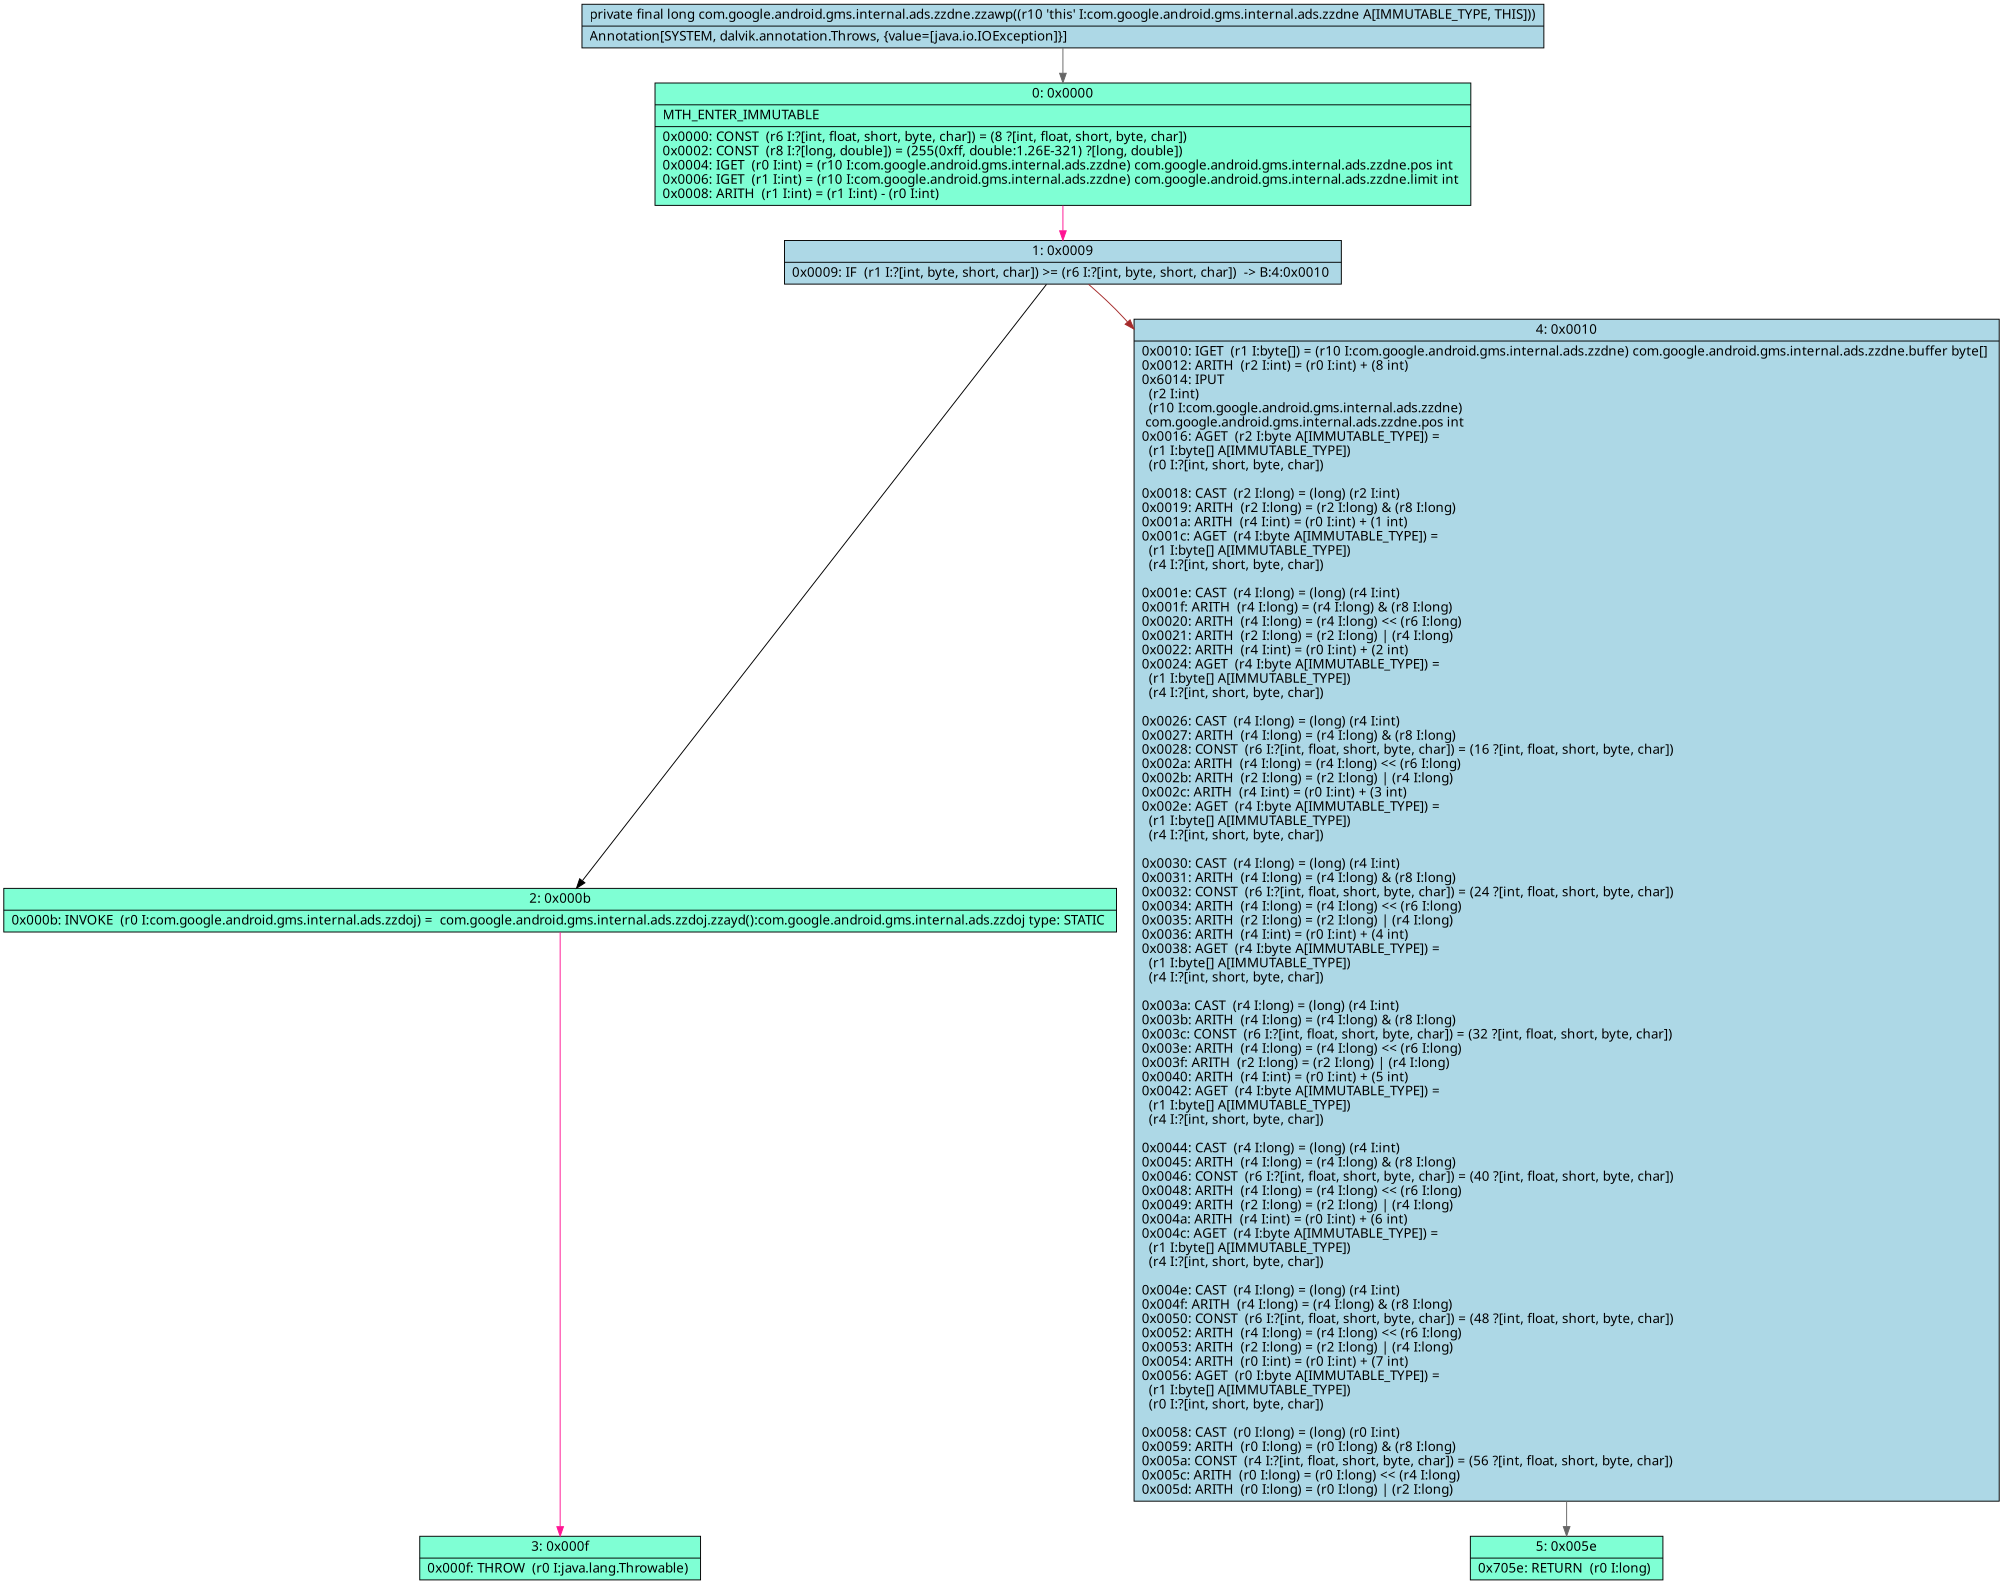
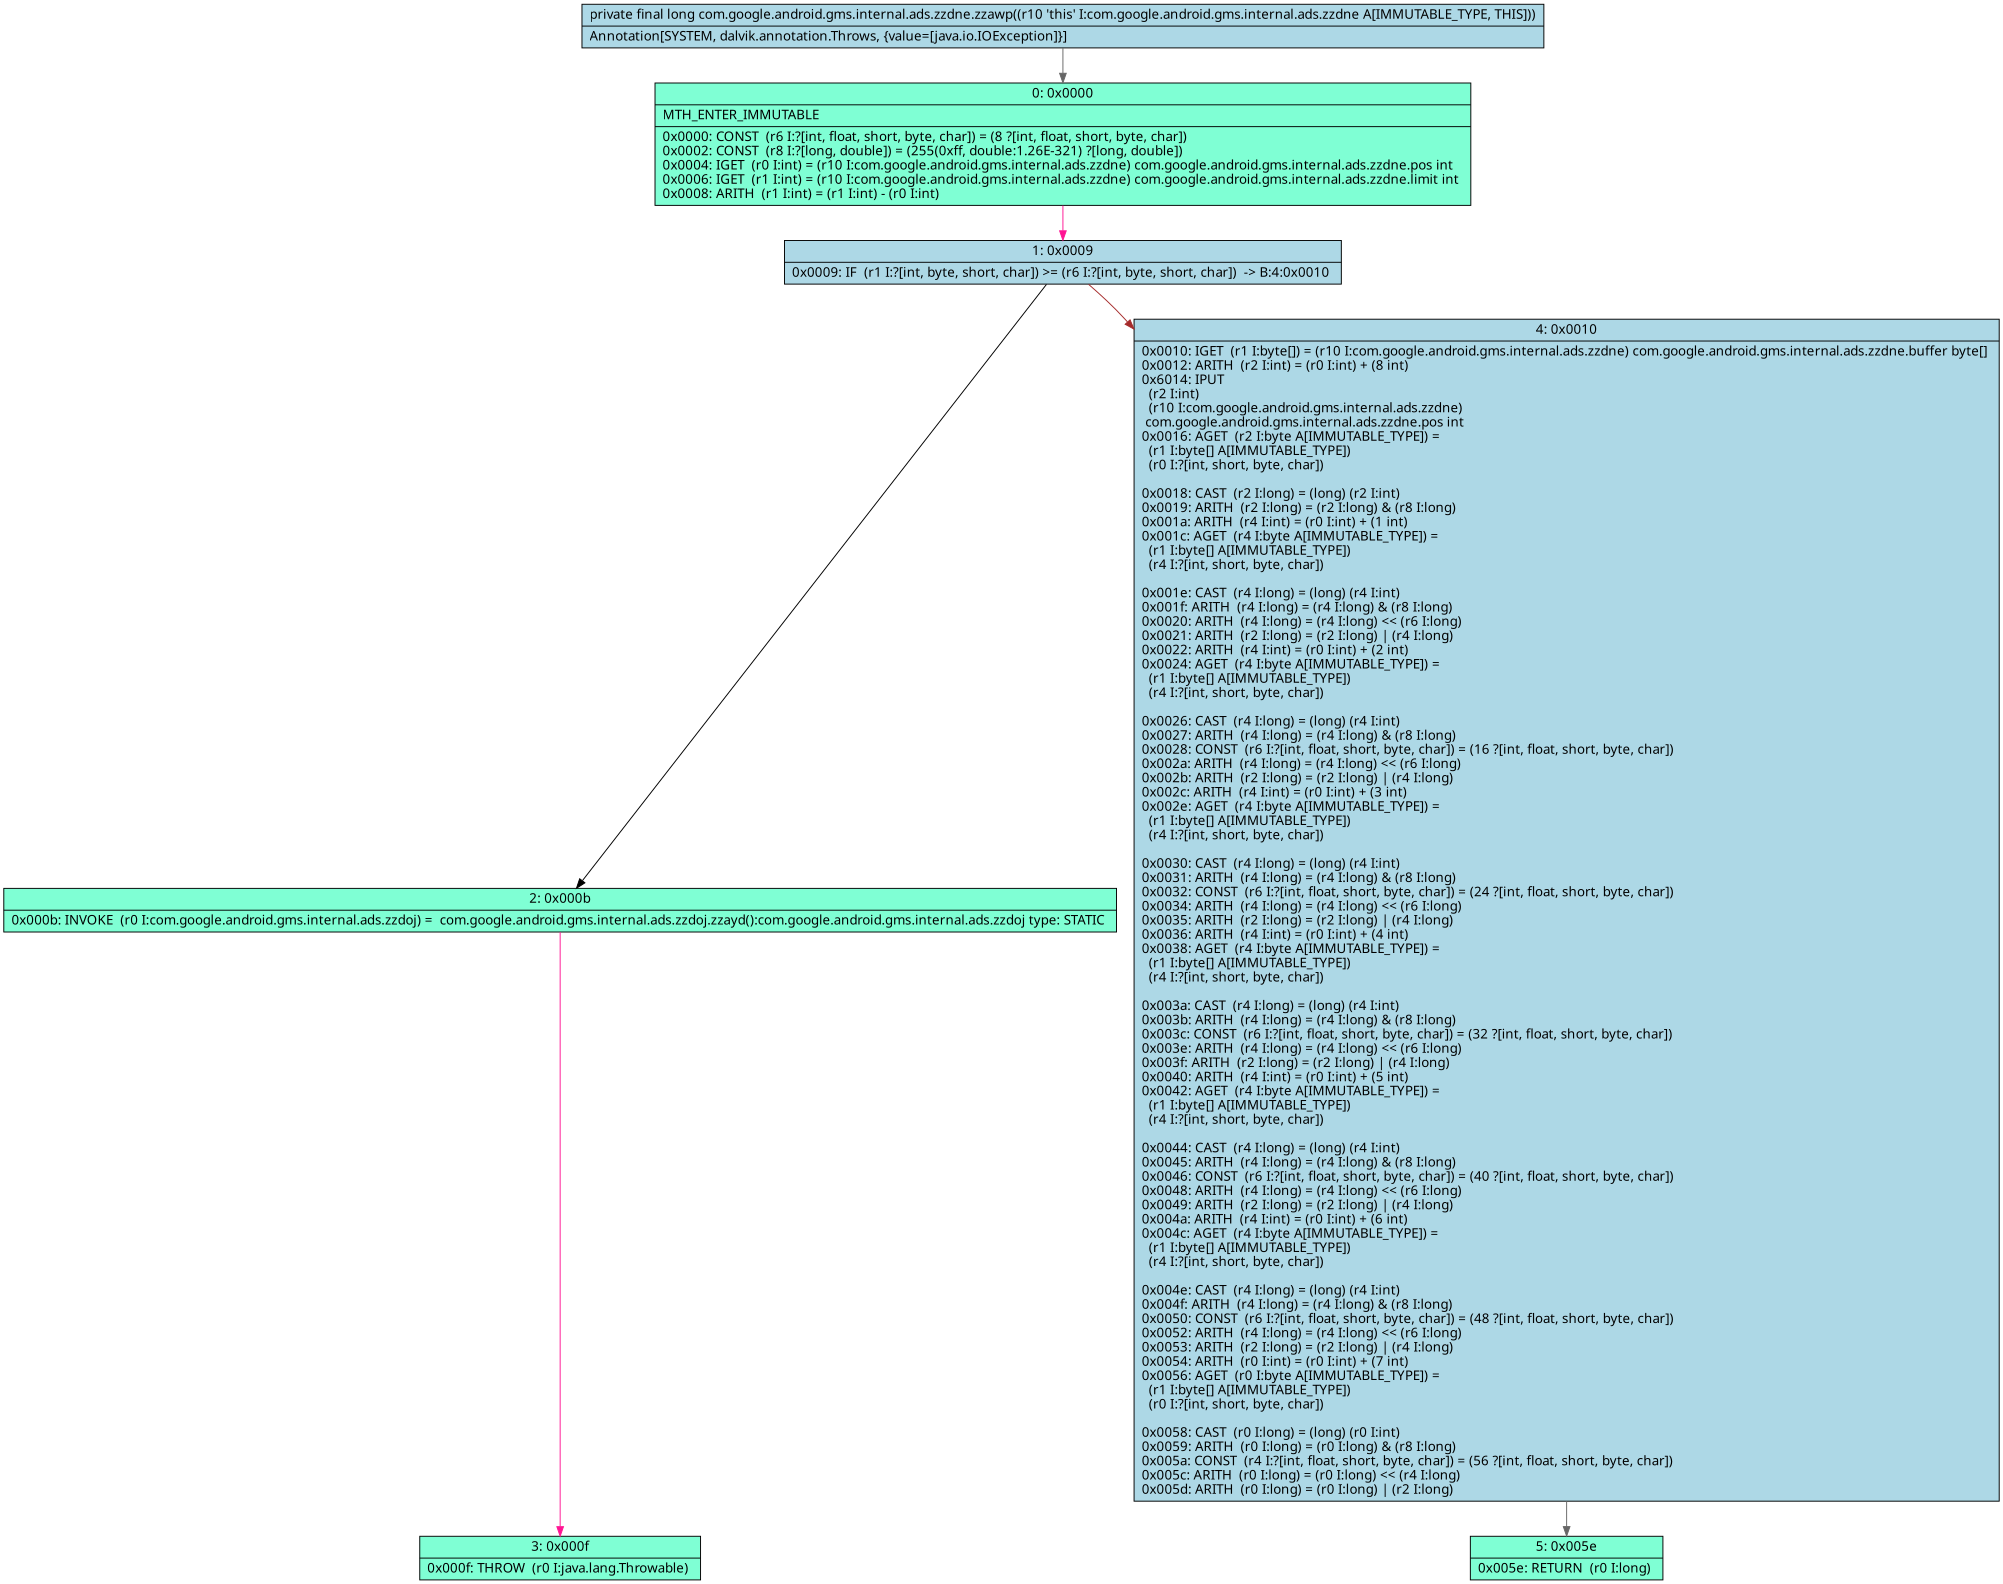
node "5: 0x005e": text "0x705e: RETURN  (r0 I:long)" -> "0x005e: RETURN  (r0 I:long)"
